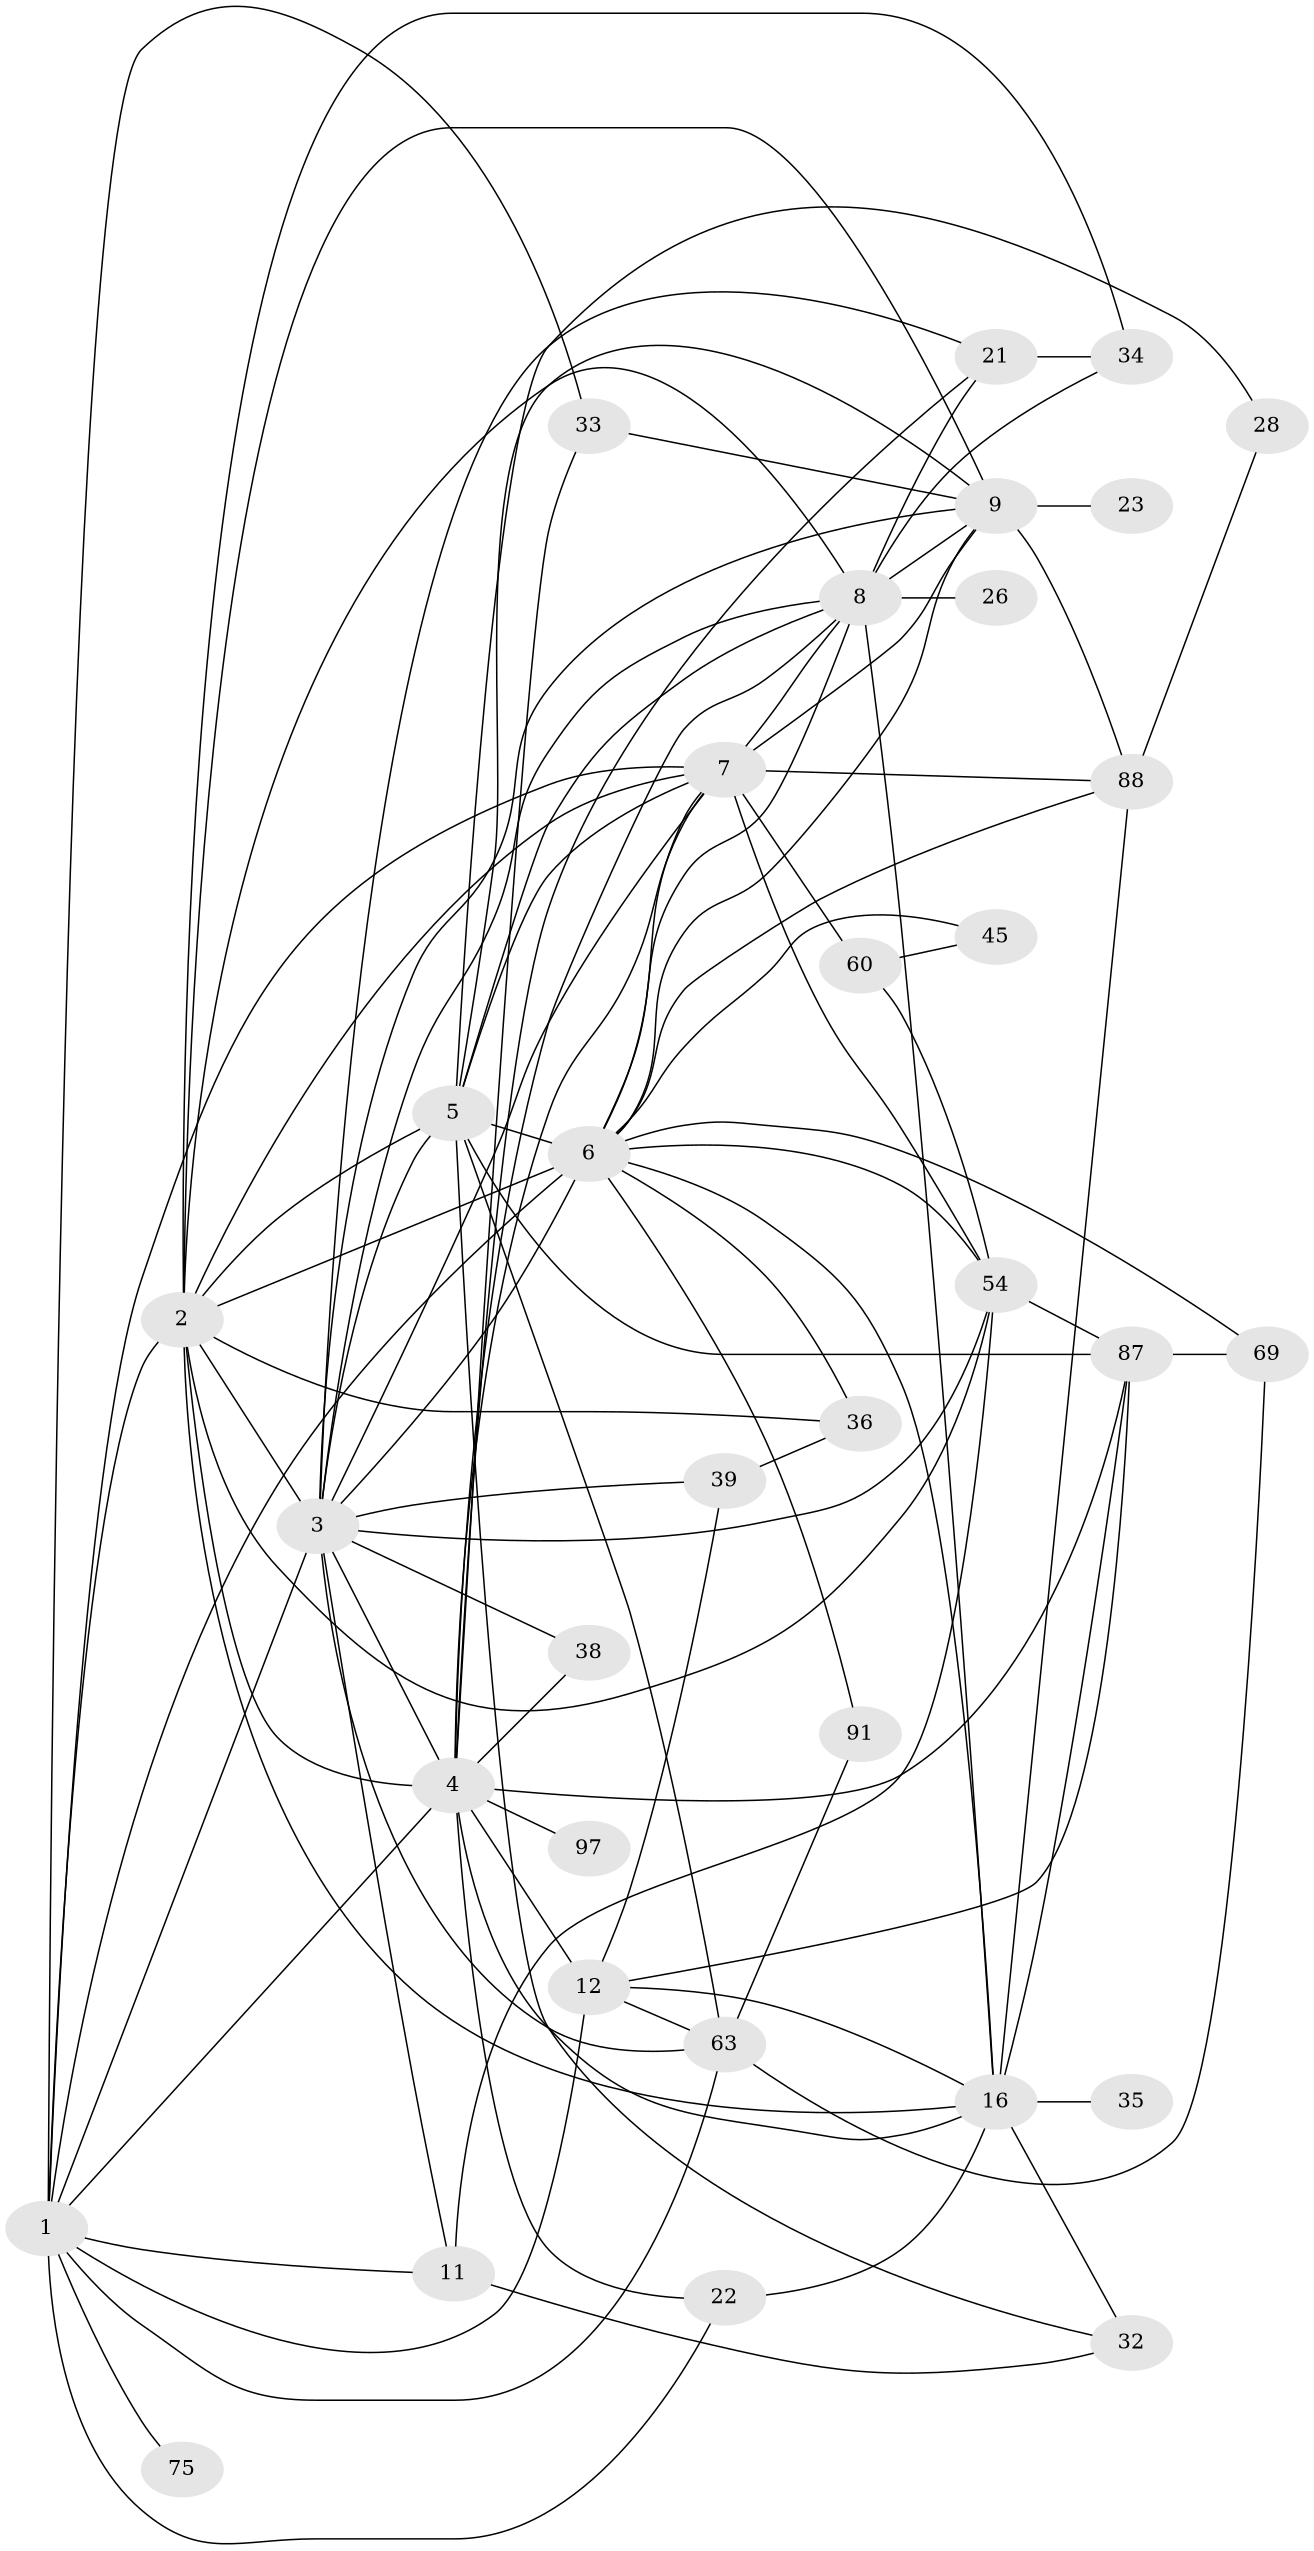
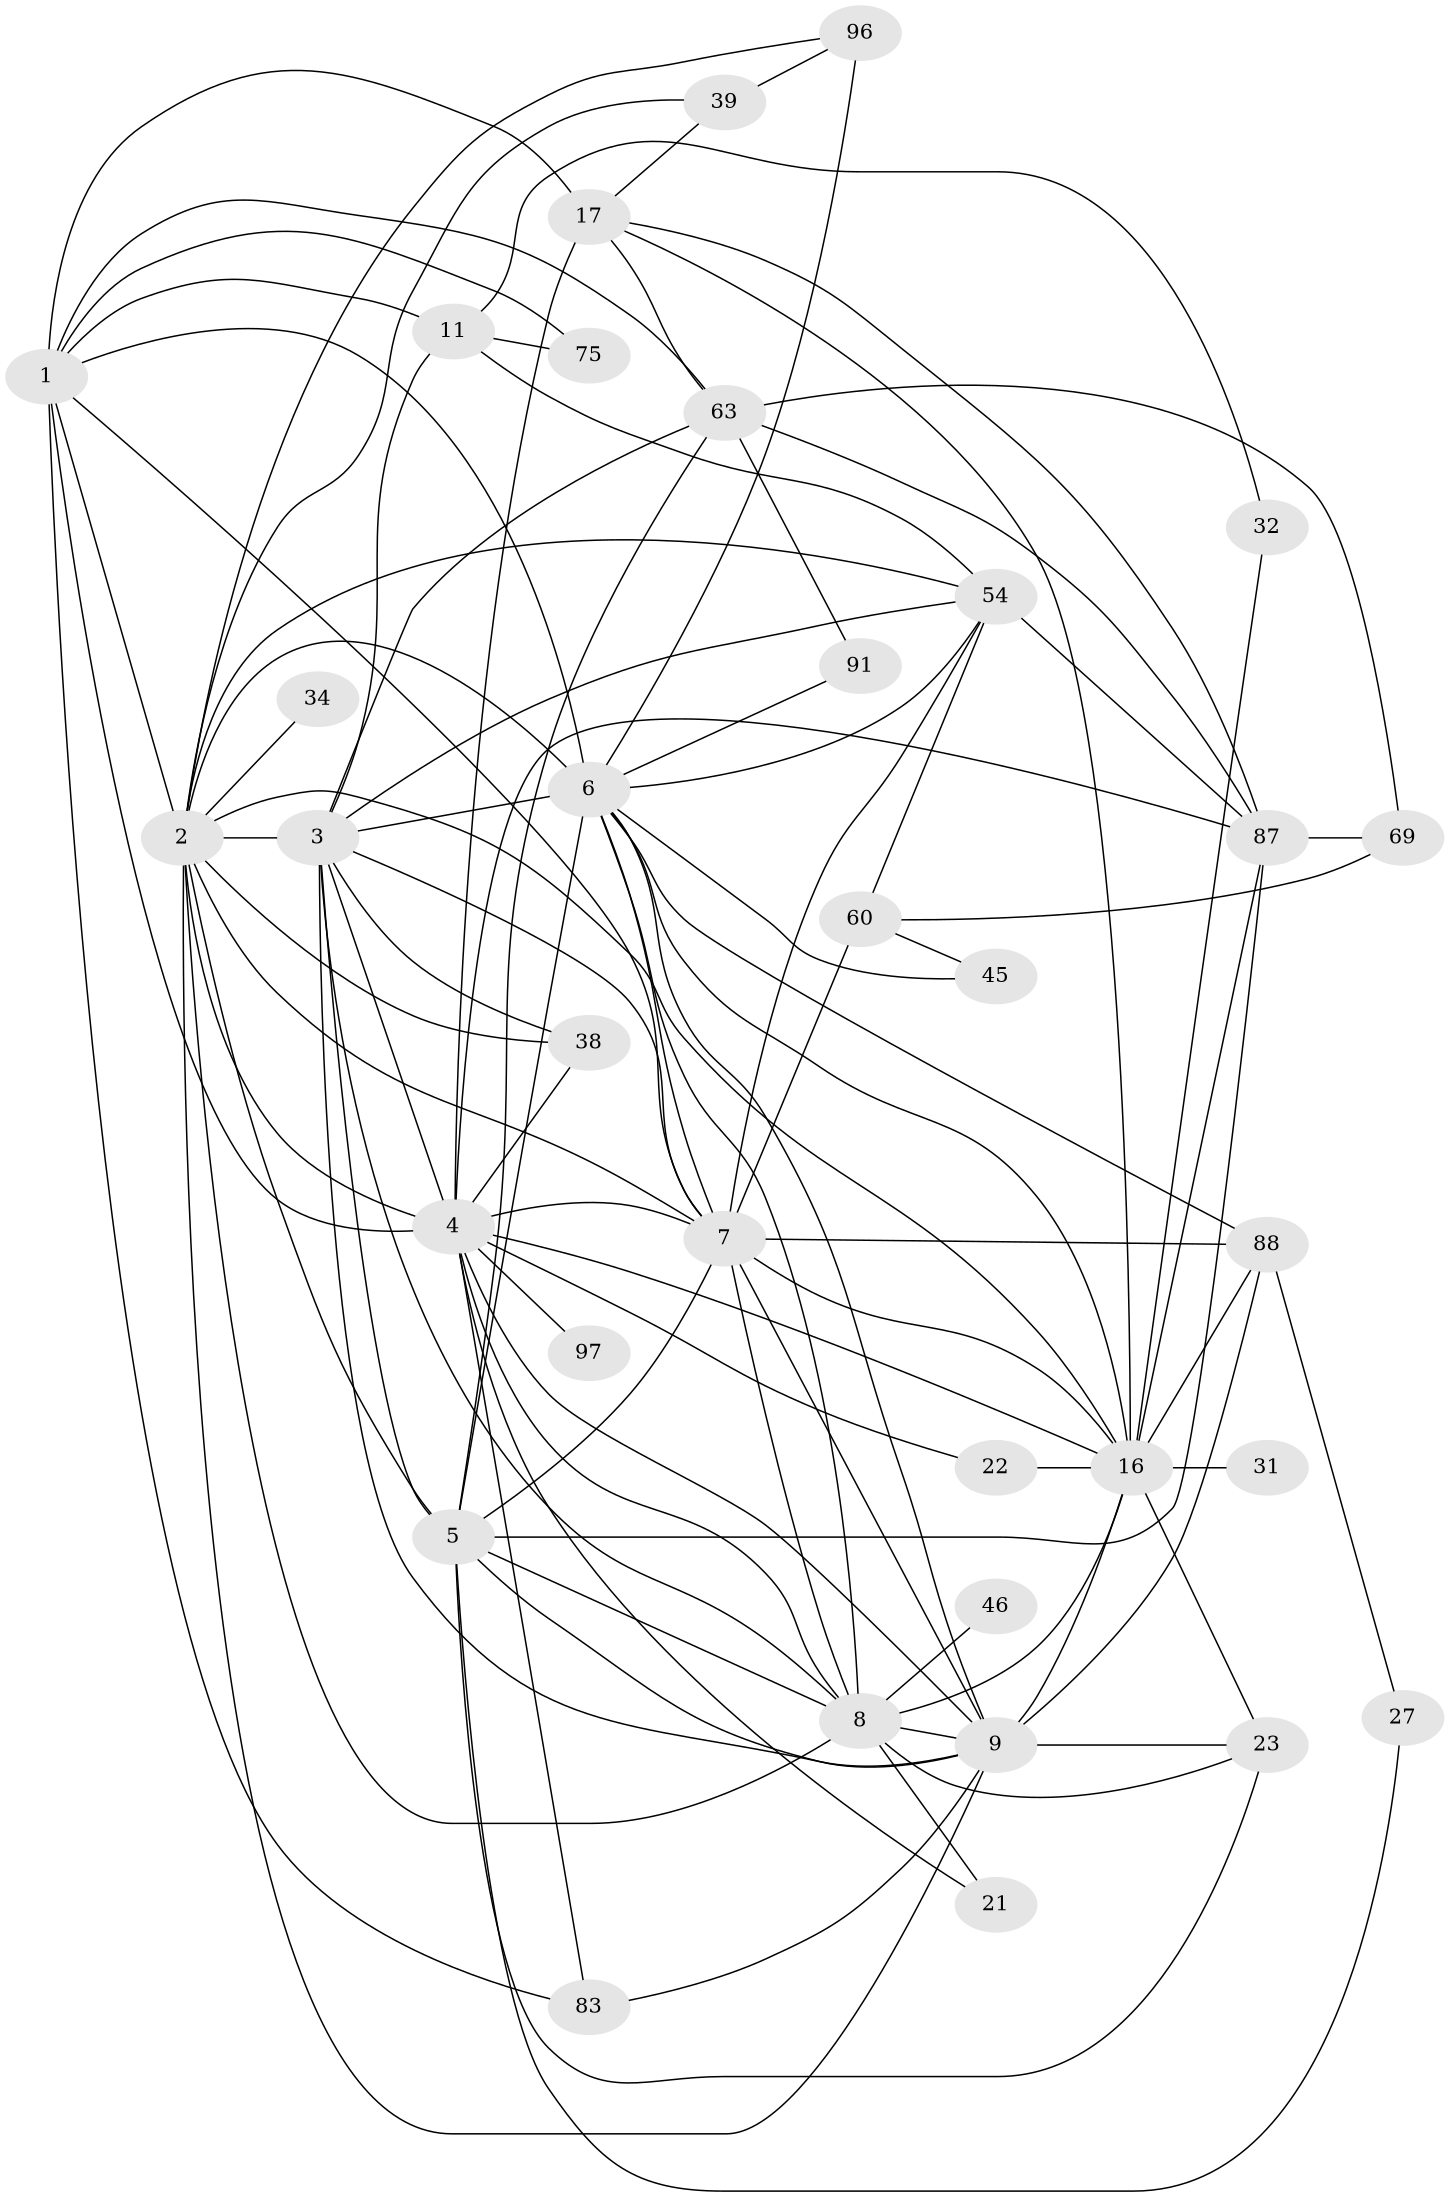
edge "11" -- "75": added
edge "21" -- "34": removed
node "33": label "33" -> "83"
node "28": label "28" -> "27"
edge "34" -- "8": now "23" -- "8"
edge "63" -- "87": added
node "26": label "26" -> "46"
edge "21" -- "3": removed
edge "2" -- "38": added
edge "6" -- "69": now "60" -- "69"
edge "7" -- "16": added
node "36": label "36" -> "96"
edge "4" -- "9": added
edge "39" -- "3": now "39" -- "2"
edge "16" -- "23": added
edge "16" -- "9": added
edge "3" -- "1": removed
edge "5" -- "32": now "5" -- "23"
node "12": label "12" -> "17"
node "35": label "35" -> "31"
edge "1" -- "22": removed
